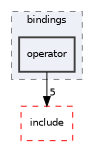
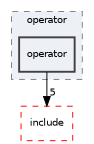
cluster "bindings": label "bindings" -> "operator"
